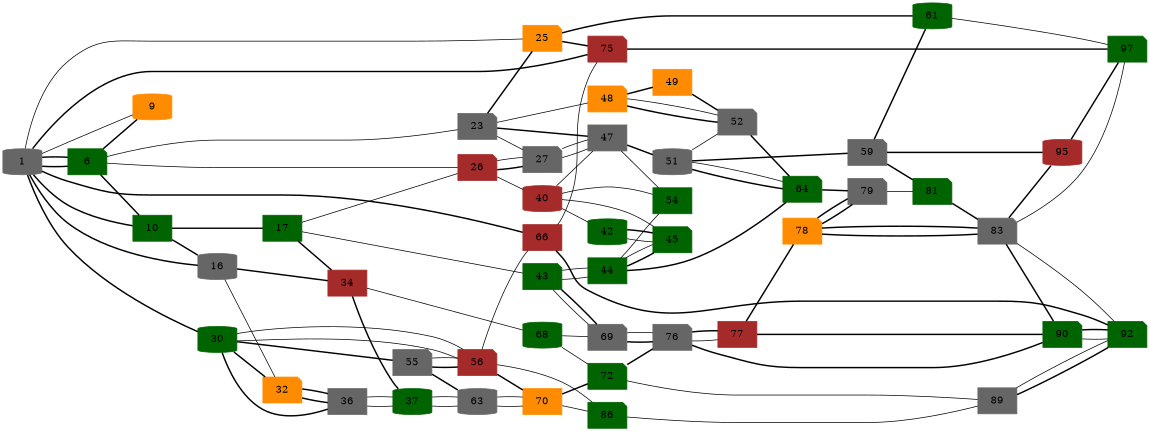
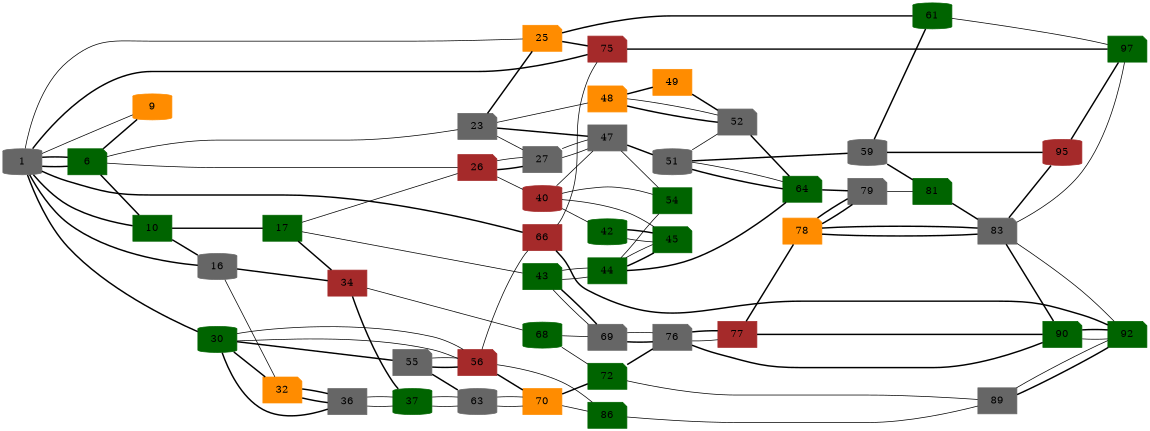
node "59": shape note -> cylinder
